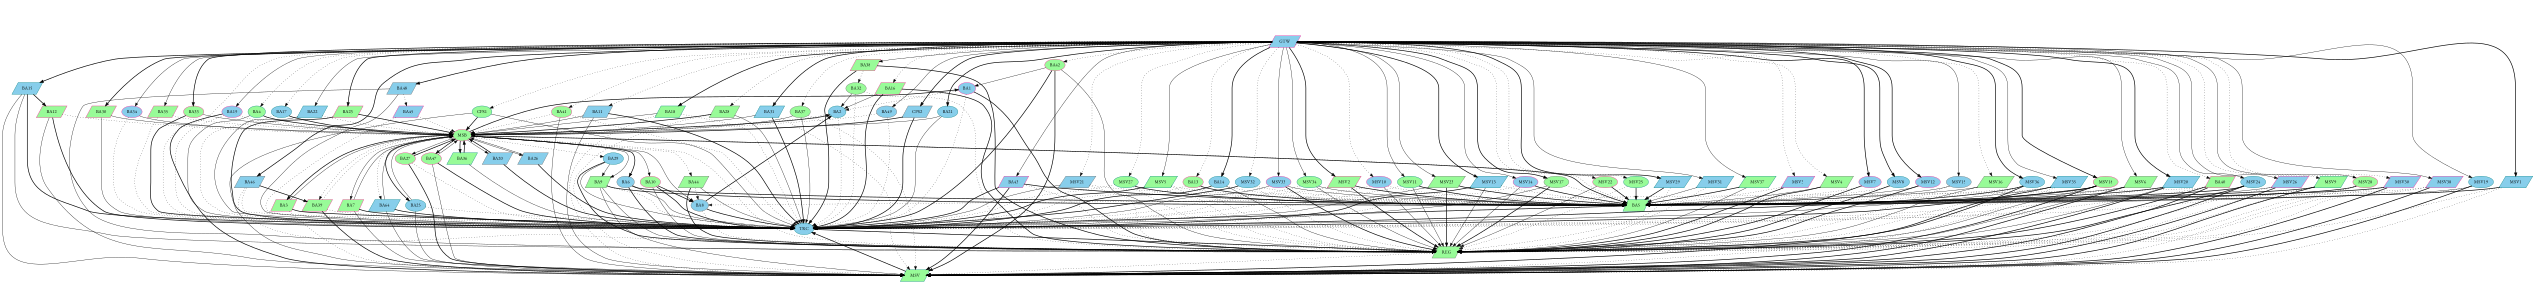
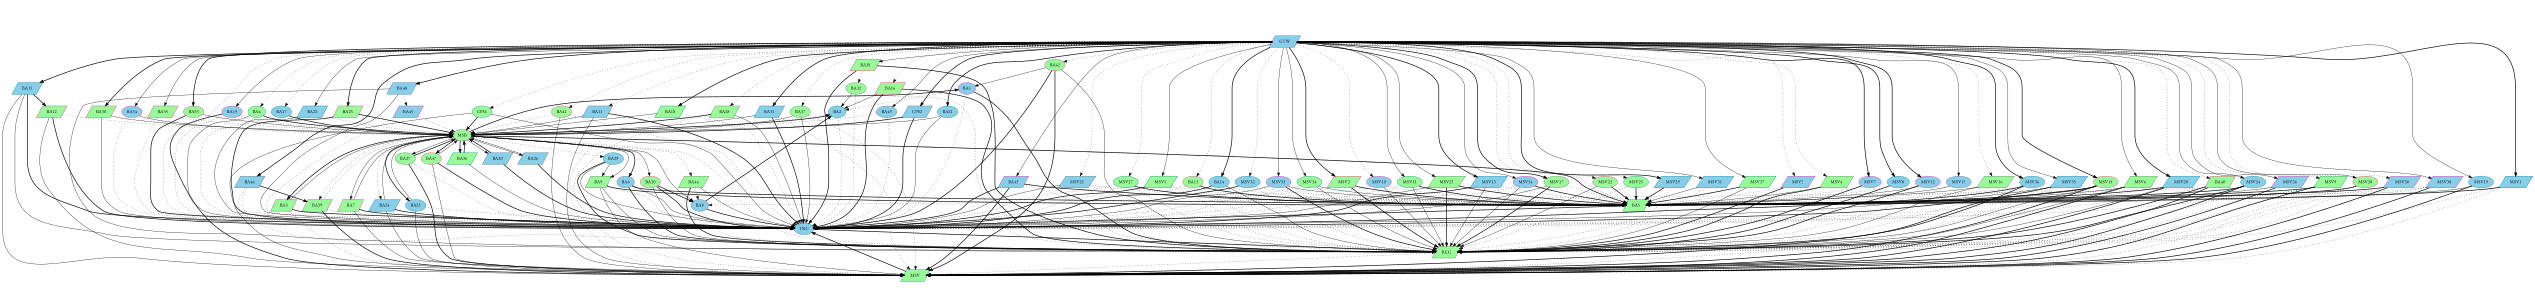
node "BA27": color deeppink -> gray40
node "BA64": label "BA64" -> "BA24"
